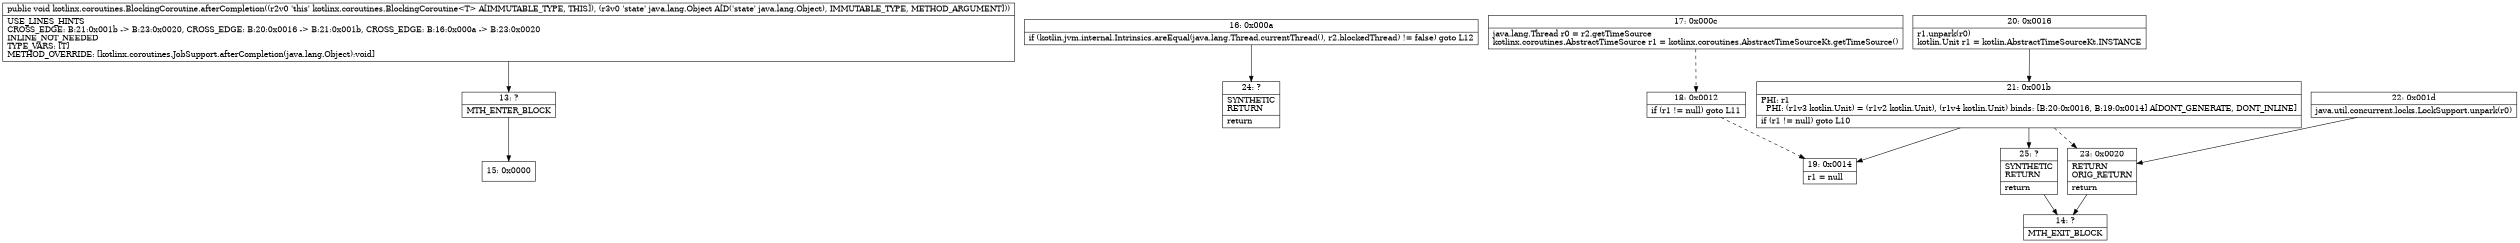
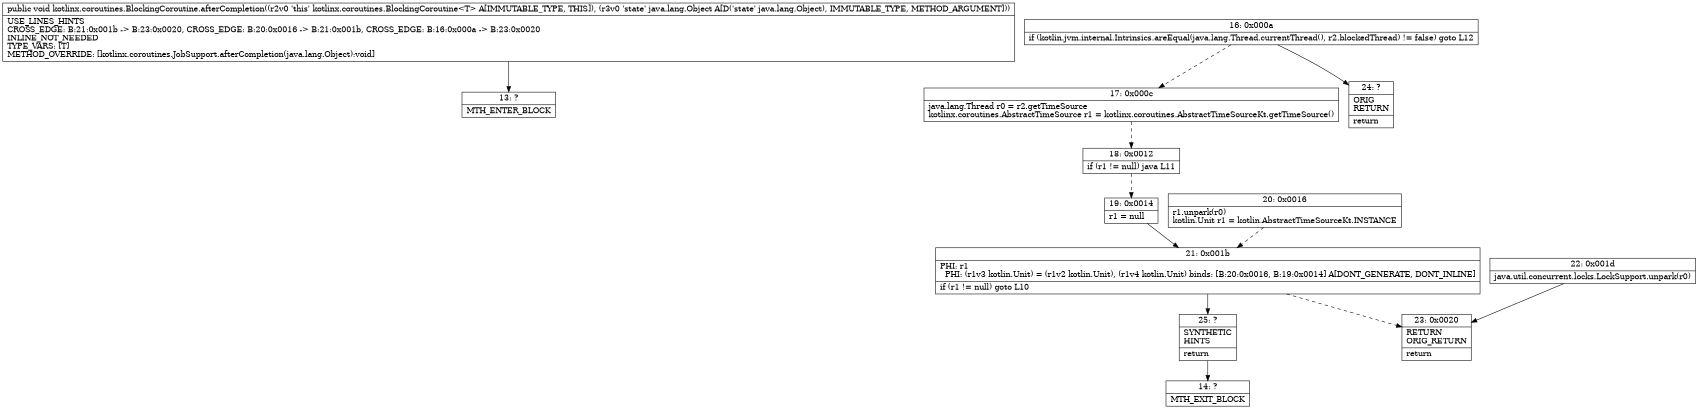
edge "20: 0x0016" -> "21: 0x001b": style solid -> dashed
edge "16: 0x000a" -> "17: 0x000c": added
node "24: ?": text "SYNTHETIC" -> "ORIG"
node "18: 0x0012": text "if (r1 != null) goto L11" -> "if (r1 != null) java L11"
edge "21: 0x001b" -> "19: 0x0014": reversed
node "15: 0x0000": removed
node "25: ?": text "RETURN" -> "HINTS"
edge "23: 0x0020" -> "14: ?": removed
